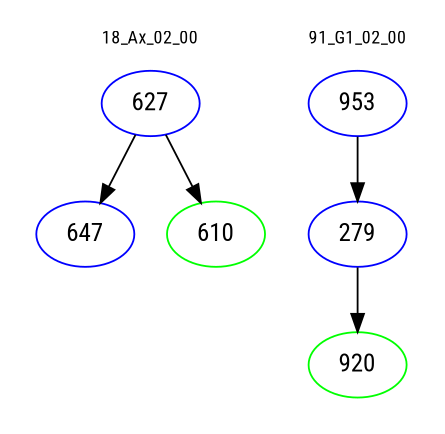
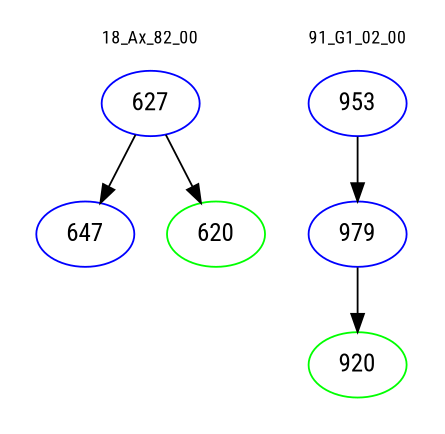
cluster "18_Ax_02_00": label "18_Ax_02_00" -> "18_Ax_82_00"
node "610": label "610" -> "620"
node "279": label "279" -> "979"
